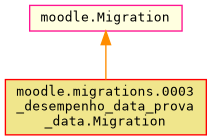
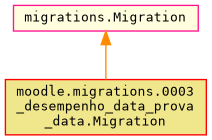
node "moodle.Migration": label "moodle.Migration" -> "migrations.Migration"
